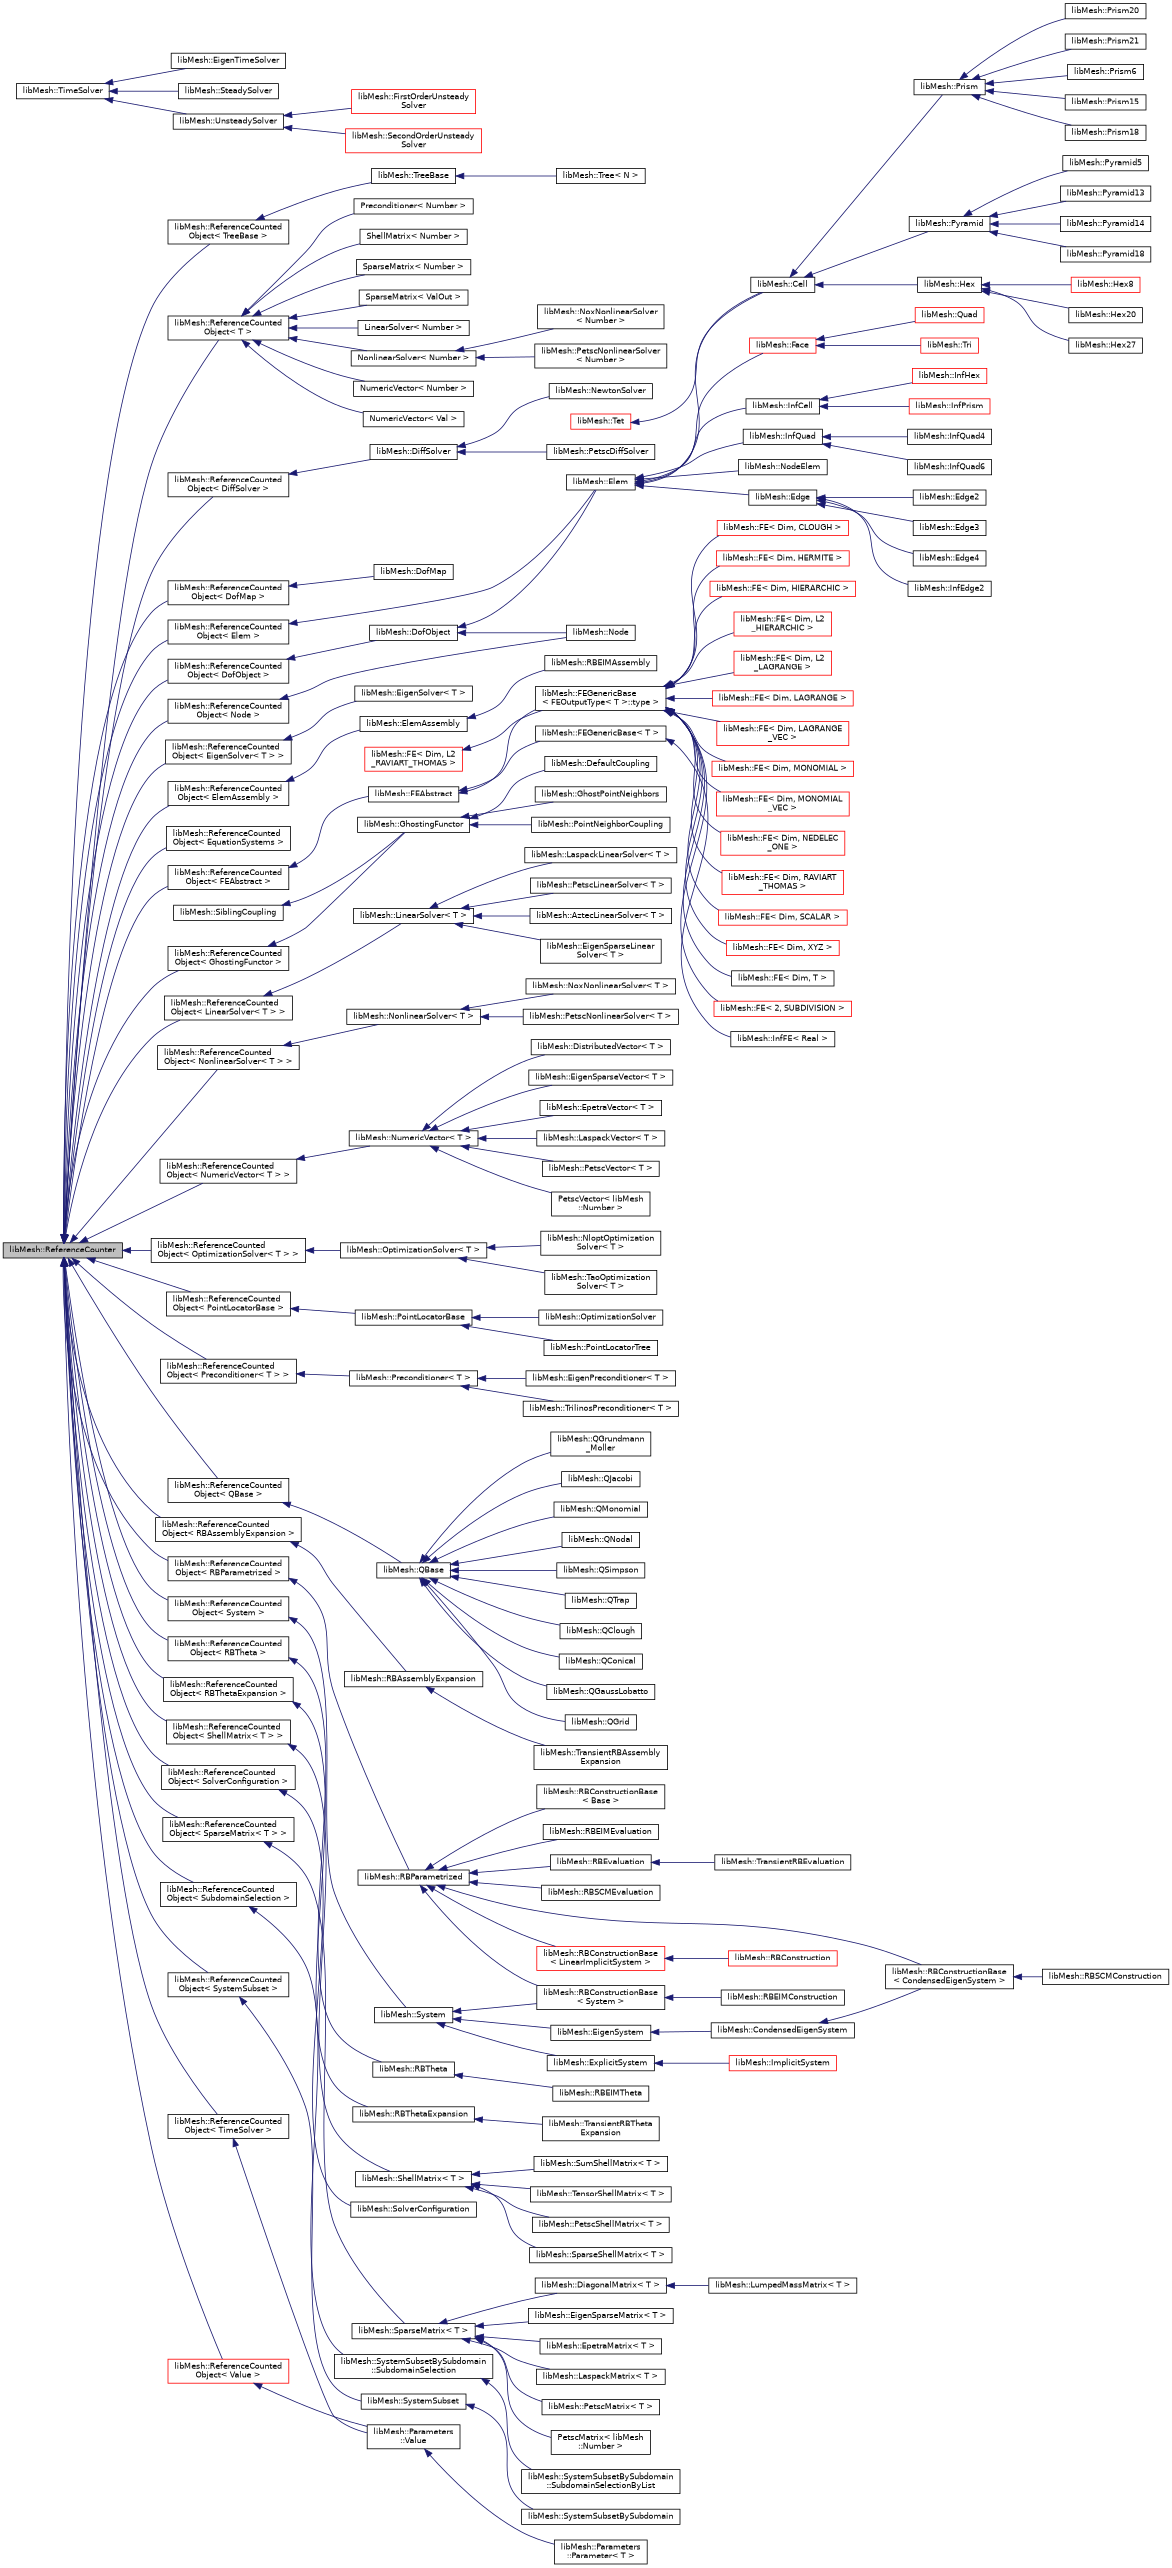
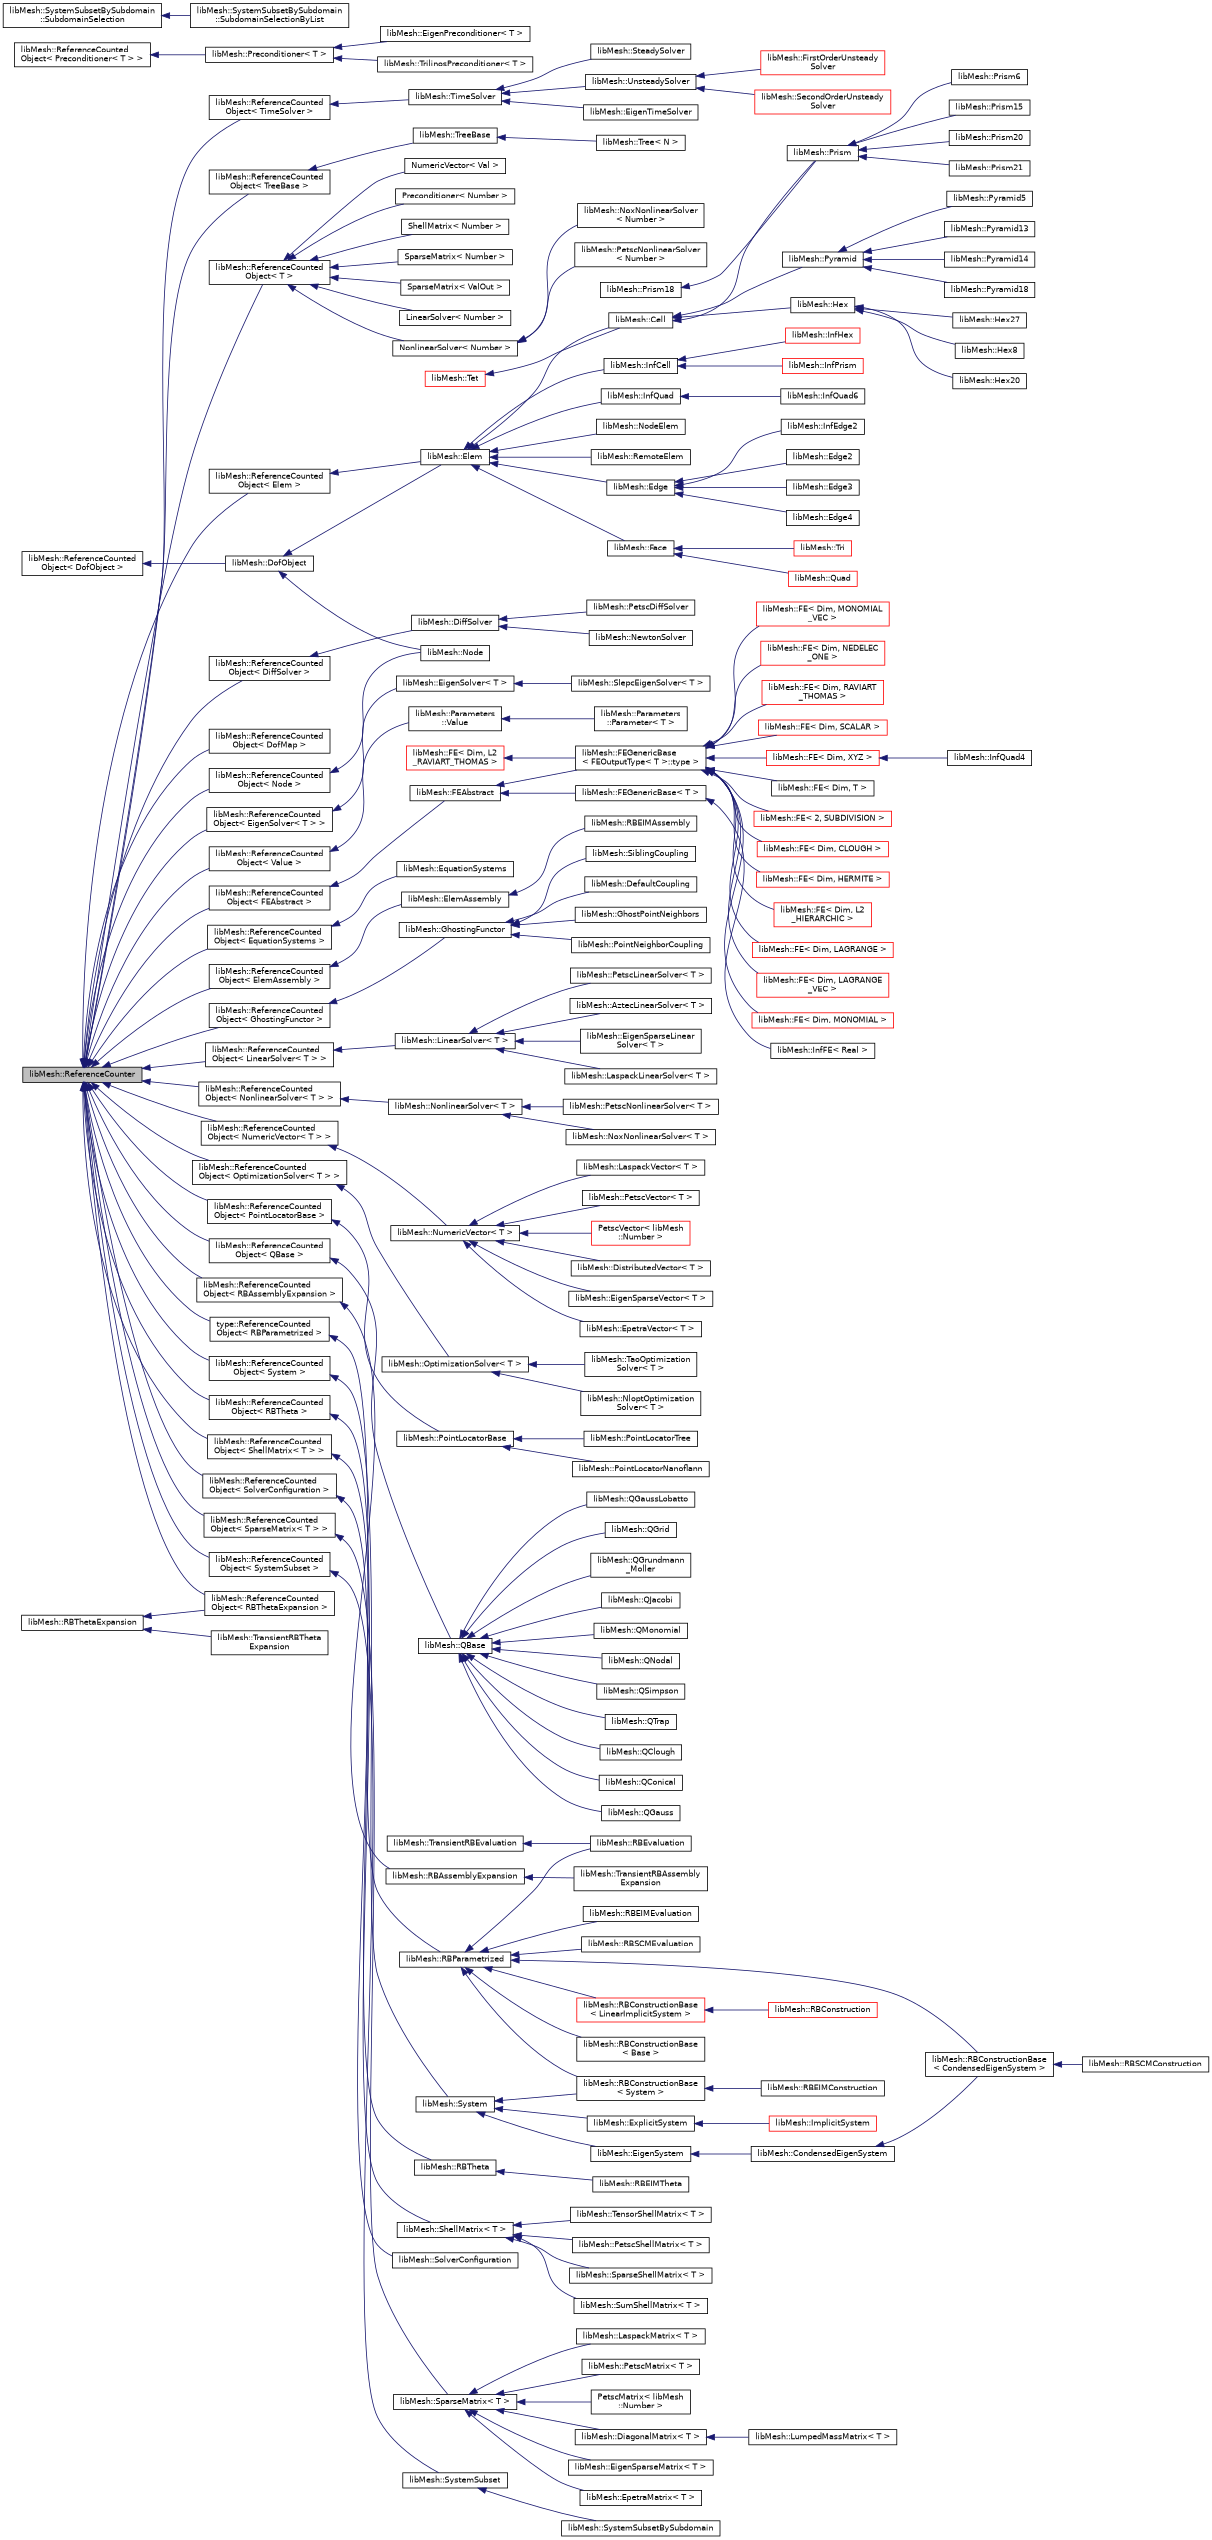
edge "libMesh::Prism18" -> "libMesh::Prism": reversed
node "libMesh::Hex8": color red -> black
node "libMesh::Face": color red -> black
node "NumericVector< Number >": removed
edge "libMesh::InfQuad4" -> "libMesh::InfQuad": now "libMesh::InfQuad4" -> "libMesh::FE< Dim, XYZ >"
node "libMesh::RemoteElem": added
node "libMesh::DofMap": removed
node "libMesh::FE< Dim, HIERARCHIC >": removed
node "libMesh::FE< Dim, L2 _LAGRANGE >": removed
node "libMesh::SlepcEigenSolver< T >": added
node "libMesh::EquationSystems": added
edge "libMesh::GhostingFunctor" -> "libMesh::SiblingCoupling": reversed
edge "libMesh::ReferenceCounted Object< DofObject >" -> "libMesh::ReferenceCounter": removed
node "PetscVector< libMesh ::Number >": color black -> red
edge "libMesh::ReferenceCounted Object< Preconditioner< T > >" -> "libMesh::ReferenceCounter": removed
node "libMesh::OptimizationSolver": label "libMesh::OptimizationSolver" -> "libMesh::PointLocatorNanoflann"
node "libMesh::ReferenceCounted Object< RBParametrized >": label "libMesh::ReferenceCounted Object< RBParametrized >" -> "type::ReferenceCounted Object< RBParametrized >"
node "libMesh::QGauss": added
edge "libMesh::TransientRBEvaluation" -> "libMesh::RBEvaluation": reversed
node "libMesh::ReferenceCounted Object< SubdomainSelection >": removed
edge "libMesh::RBThetaExpansion" -> "libMesh::ReferenceCounted Object< RBThetaExpansion >": reversed
edge "libMesh::Parameters ::Value" -> "libMesh::ReferenceCounted Object< TimeSolver >": now "libMesh::TimeSolver" -> "libMesh::ReferenceCounted Object< TimeSolver >"
node "libMesh::ReferenceCounted Object< Value >": color red -> black
